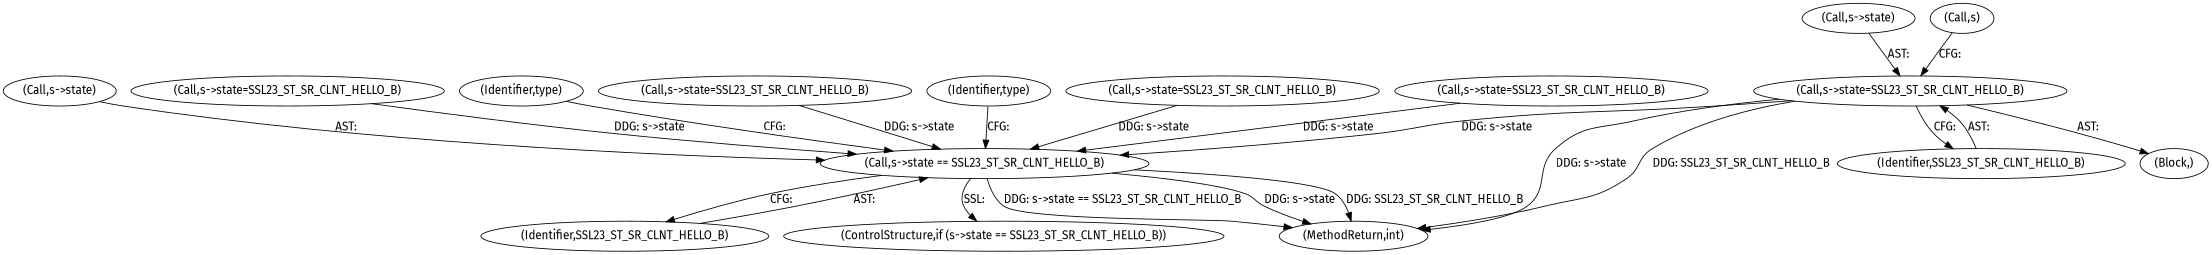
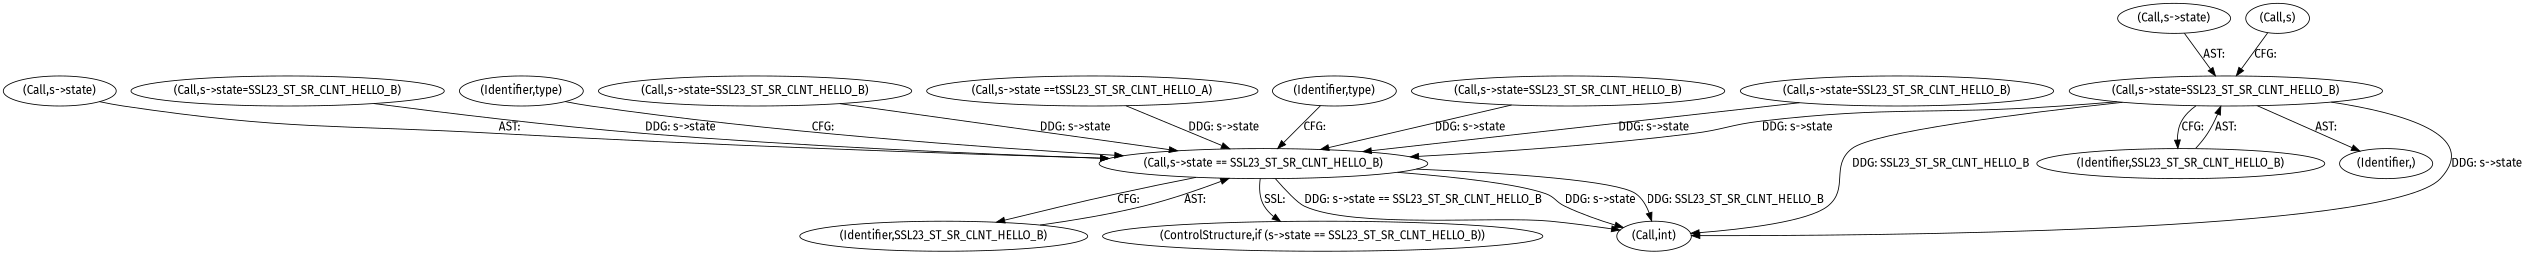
node "(Call,s->state ==tSSL23_ST_SR_CLNT_HELLO_A)": added
node "(Block,)": label "(Block,)" -> "(Identifier,)"
node "(MethodReturn,int)": label "(MethodReturn,int)" -> "(Call,int)"
